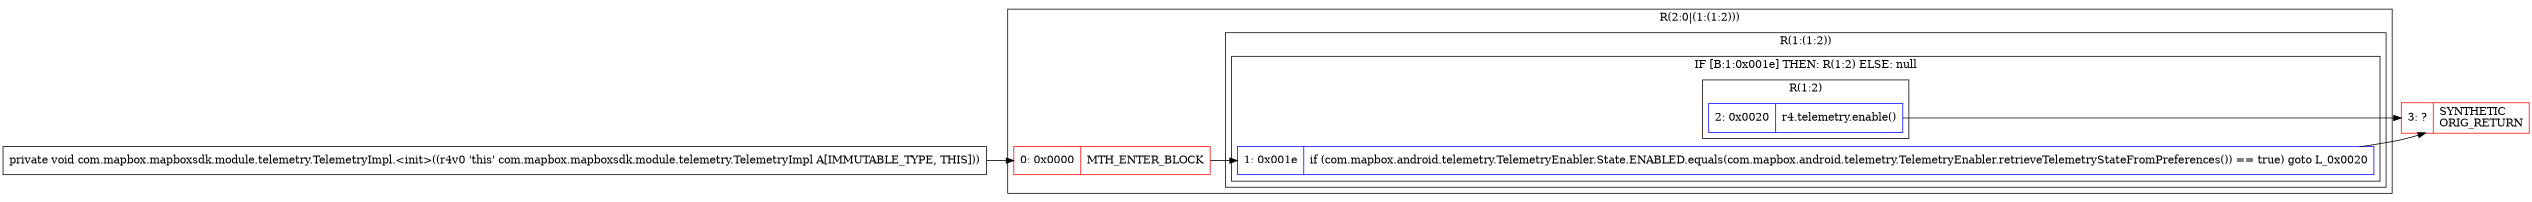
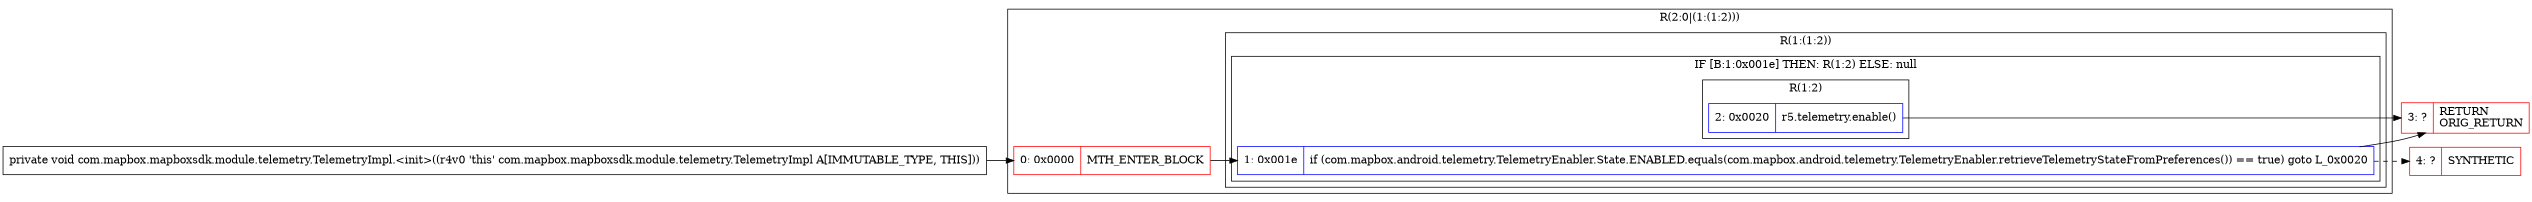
node "3: ?": text "SYNTHETIC" -> "RETURN"
node "2: 0x0020": text "r4.telemetry.enable()" -> "r5.telemetry.enable()"
node "4: ?": added
